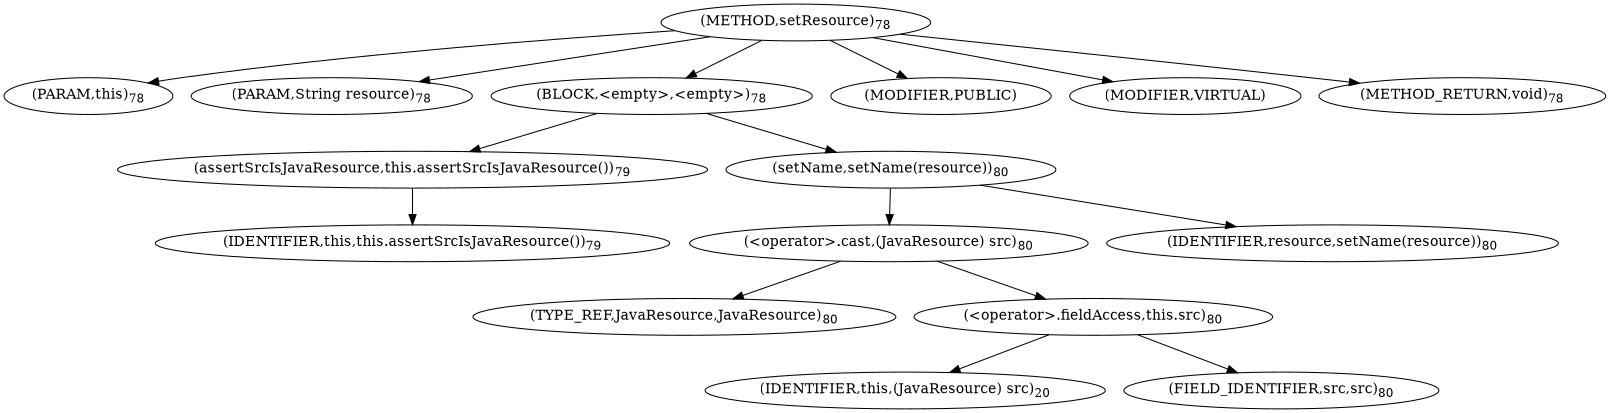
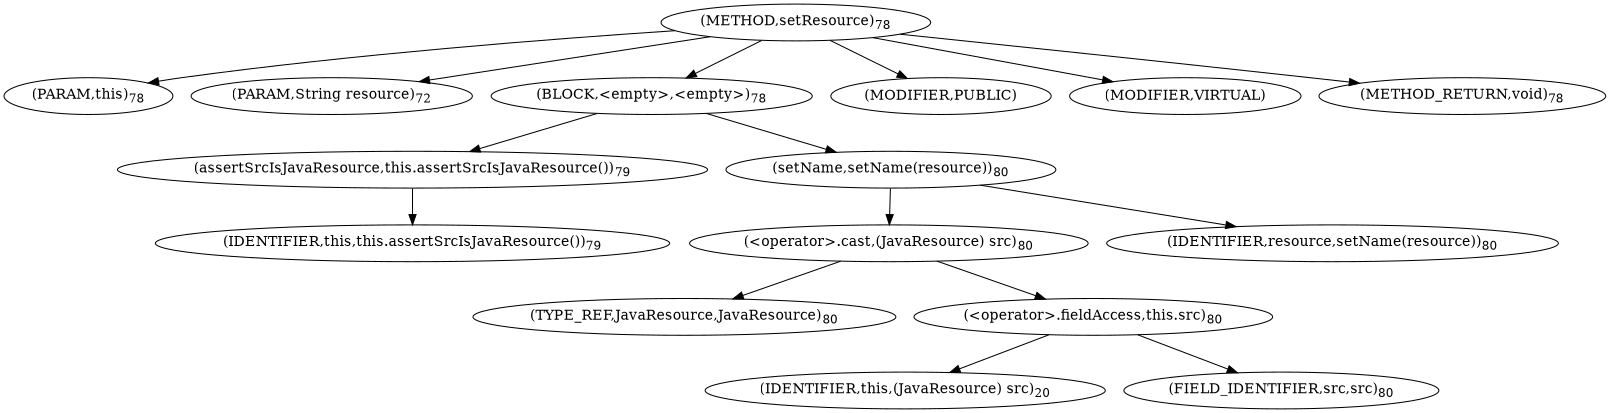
node "(PARAM,String resource)": text "78" -> "72"
